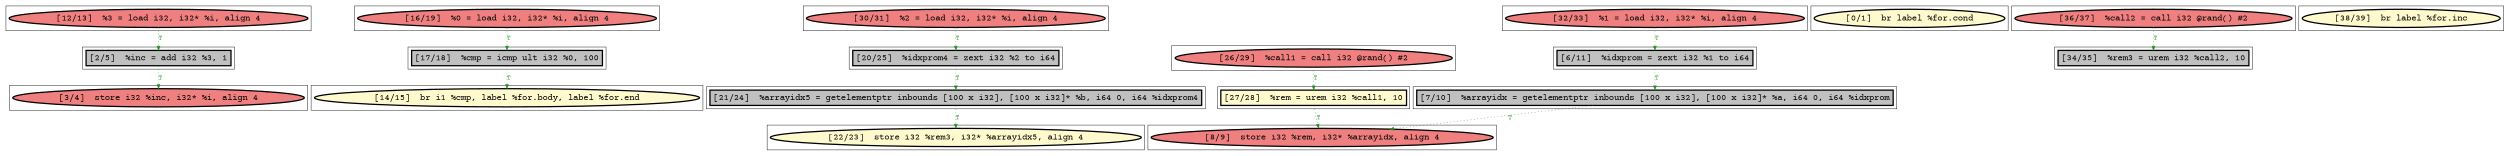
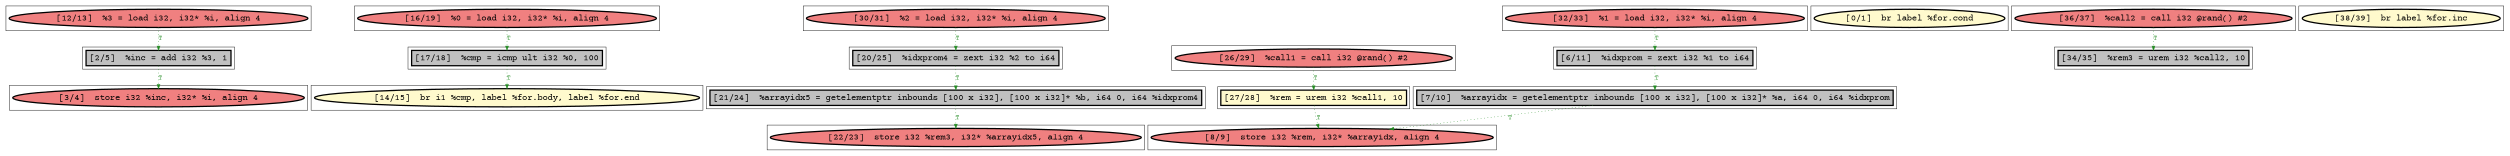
node "[22/23]  store i32 %rem3, i32* %arrayidx5, align 4": fillcolor lemonchiffon -> lightcoral
